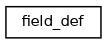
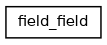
node "field_def": label "field_def" -> "field_field"
